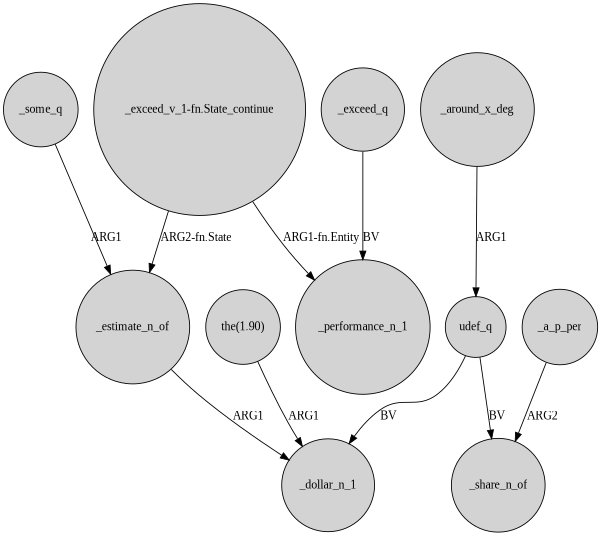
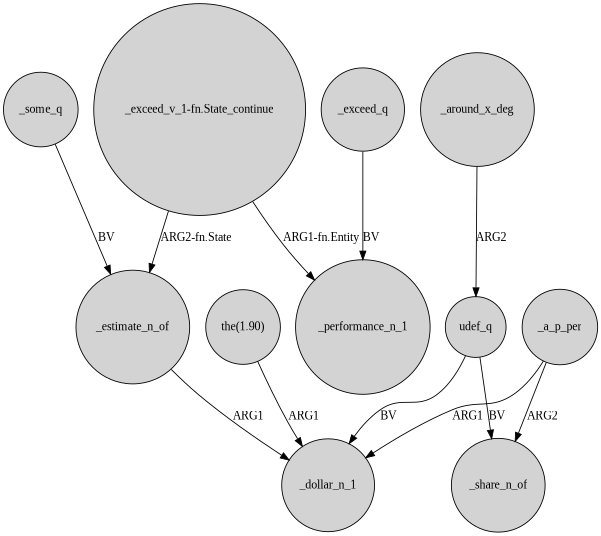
edge "_some_q" -> "_estimate_n_of": label "ARG1" -> "BV"
edge "_around_x_deg" -> "udef_q": label "ARG1" -> "ARG2"
edge "_a_p_per" -> "_dollar_n_1": added, label "ARG1"
